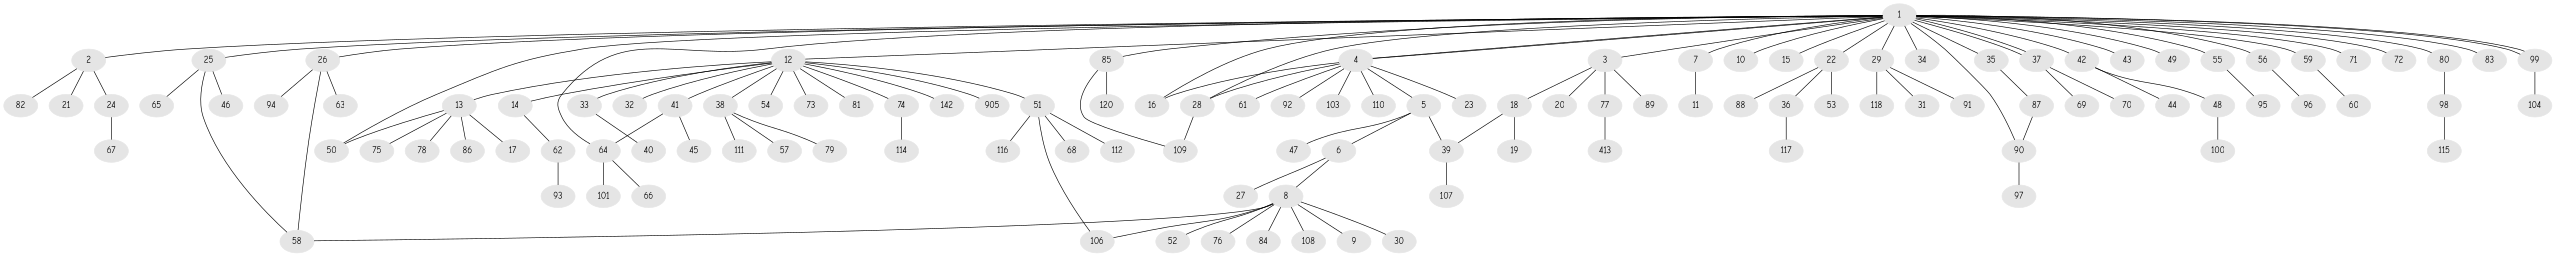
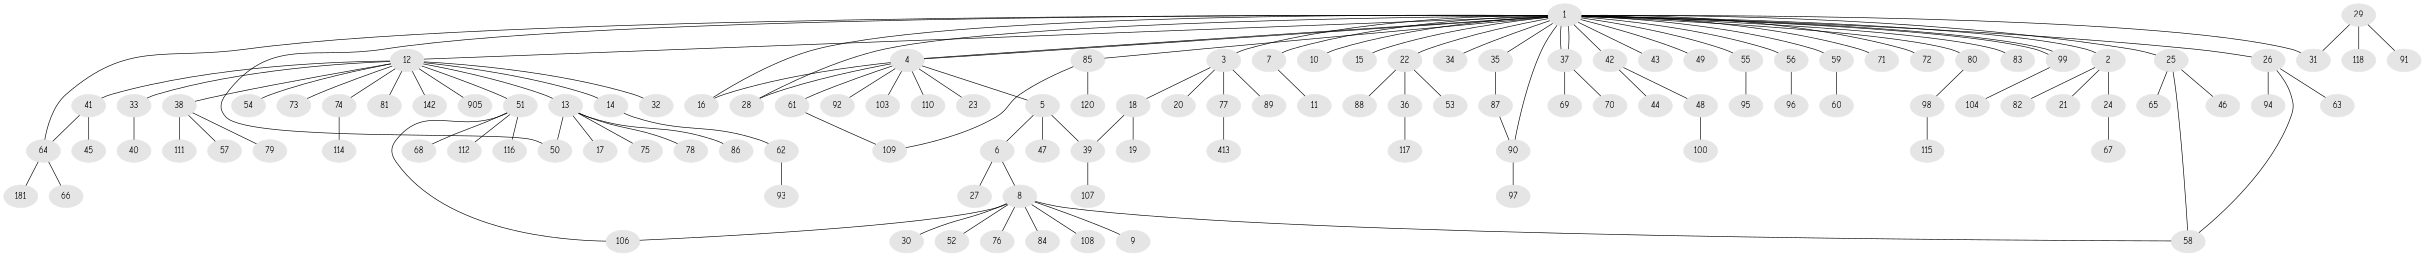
edge "1" -- "29": now "1" -- "31"
edge "28" -- "109": now "61" -- "109"
node "101": label "101" -> "181"
